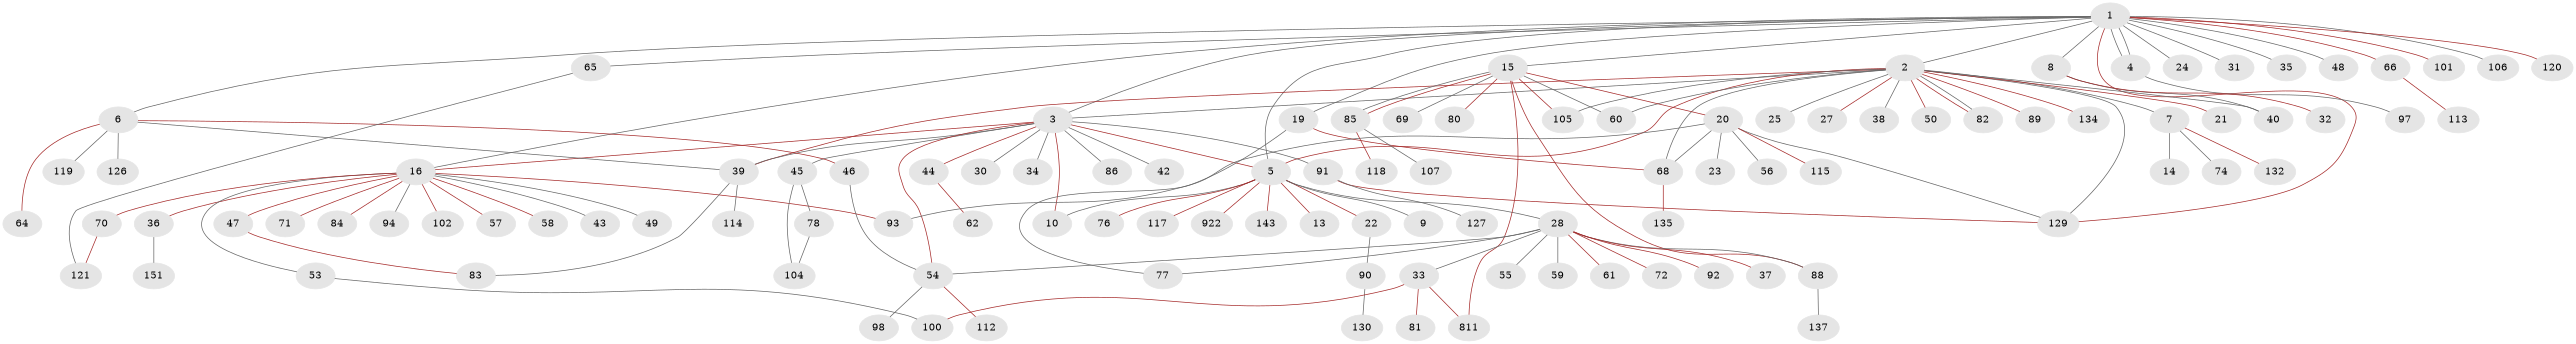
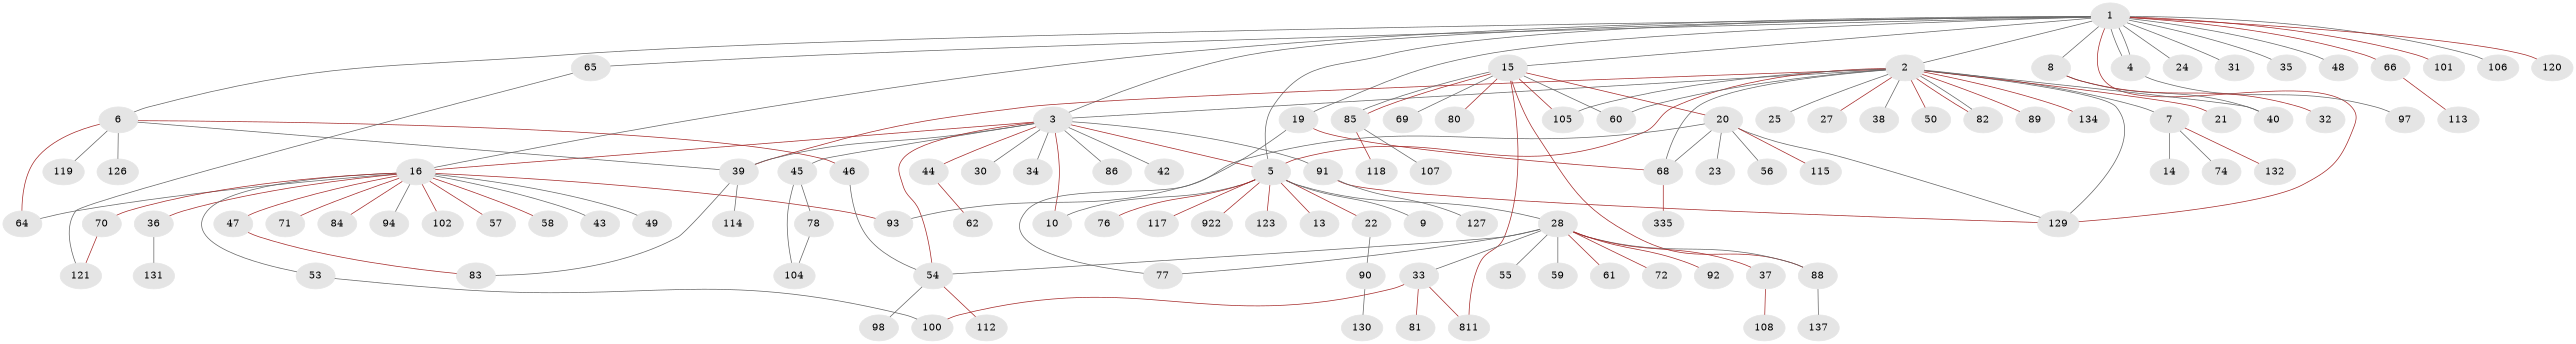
edge "16" -- "64": added
node "143": label "143" -> "123"
node "135": label "135" -> "335"
node "151": label "151" -> "131"
node "108": added
